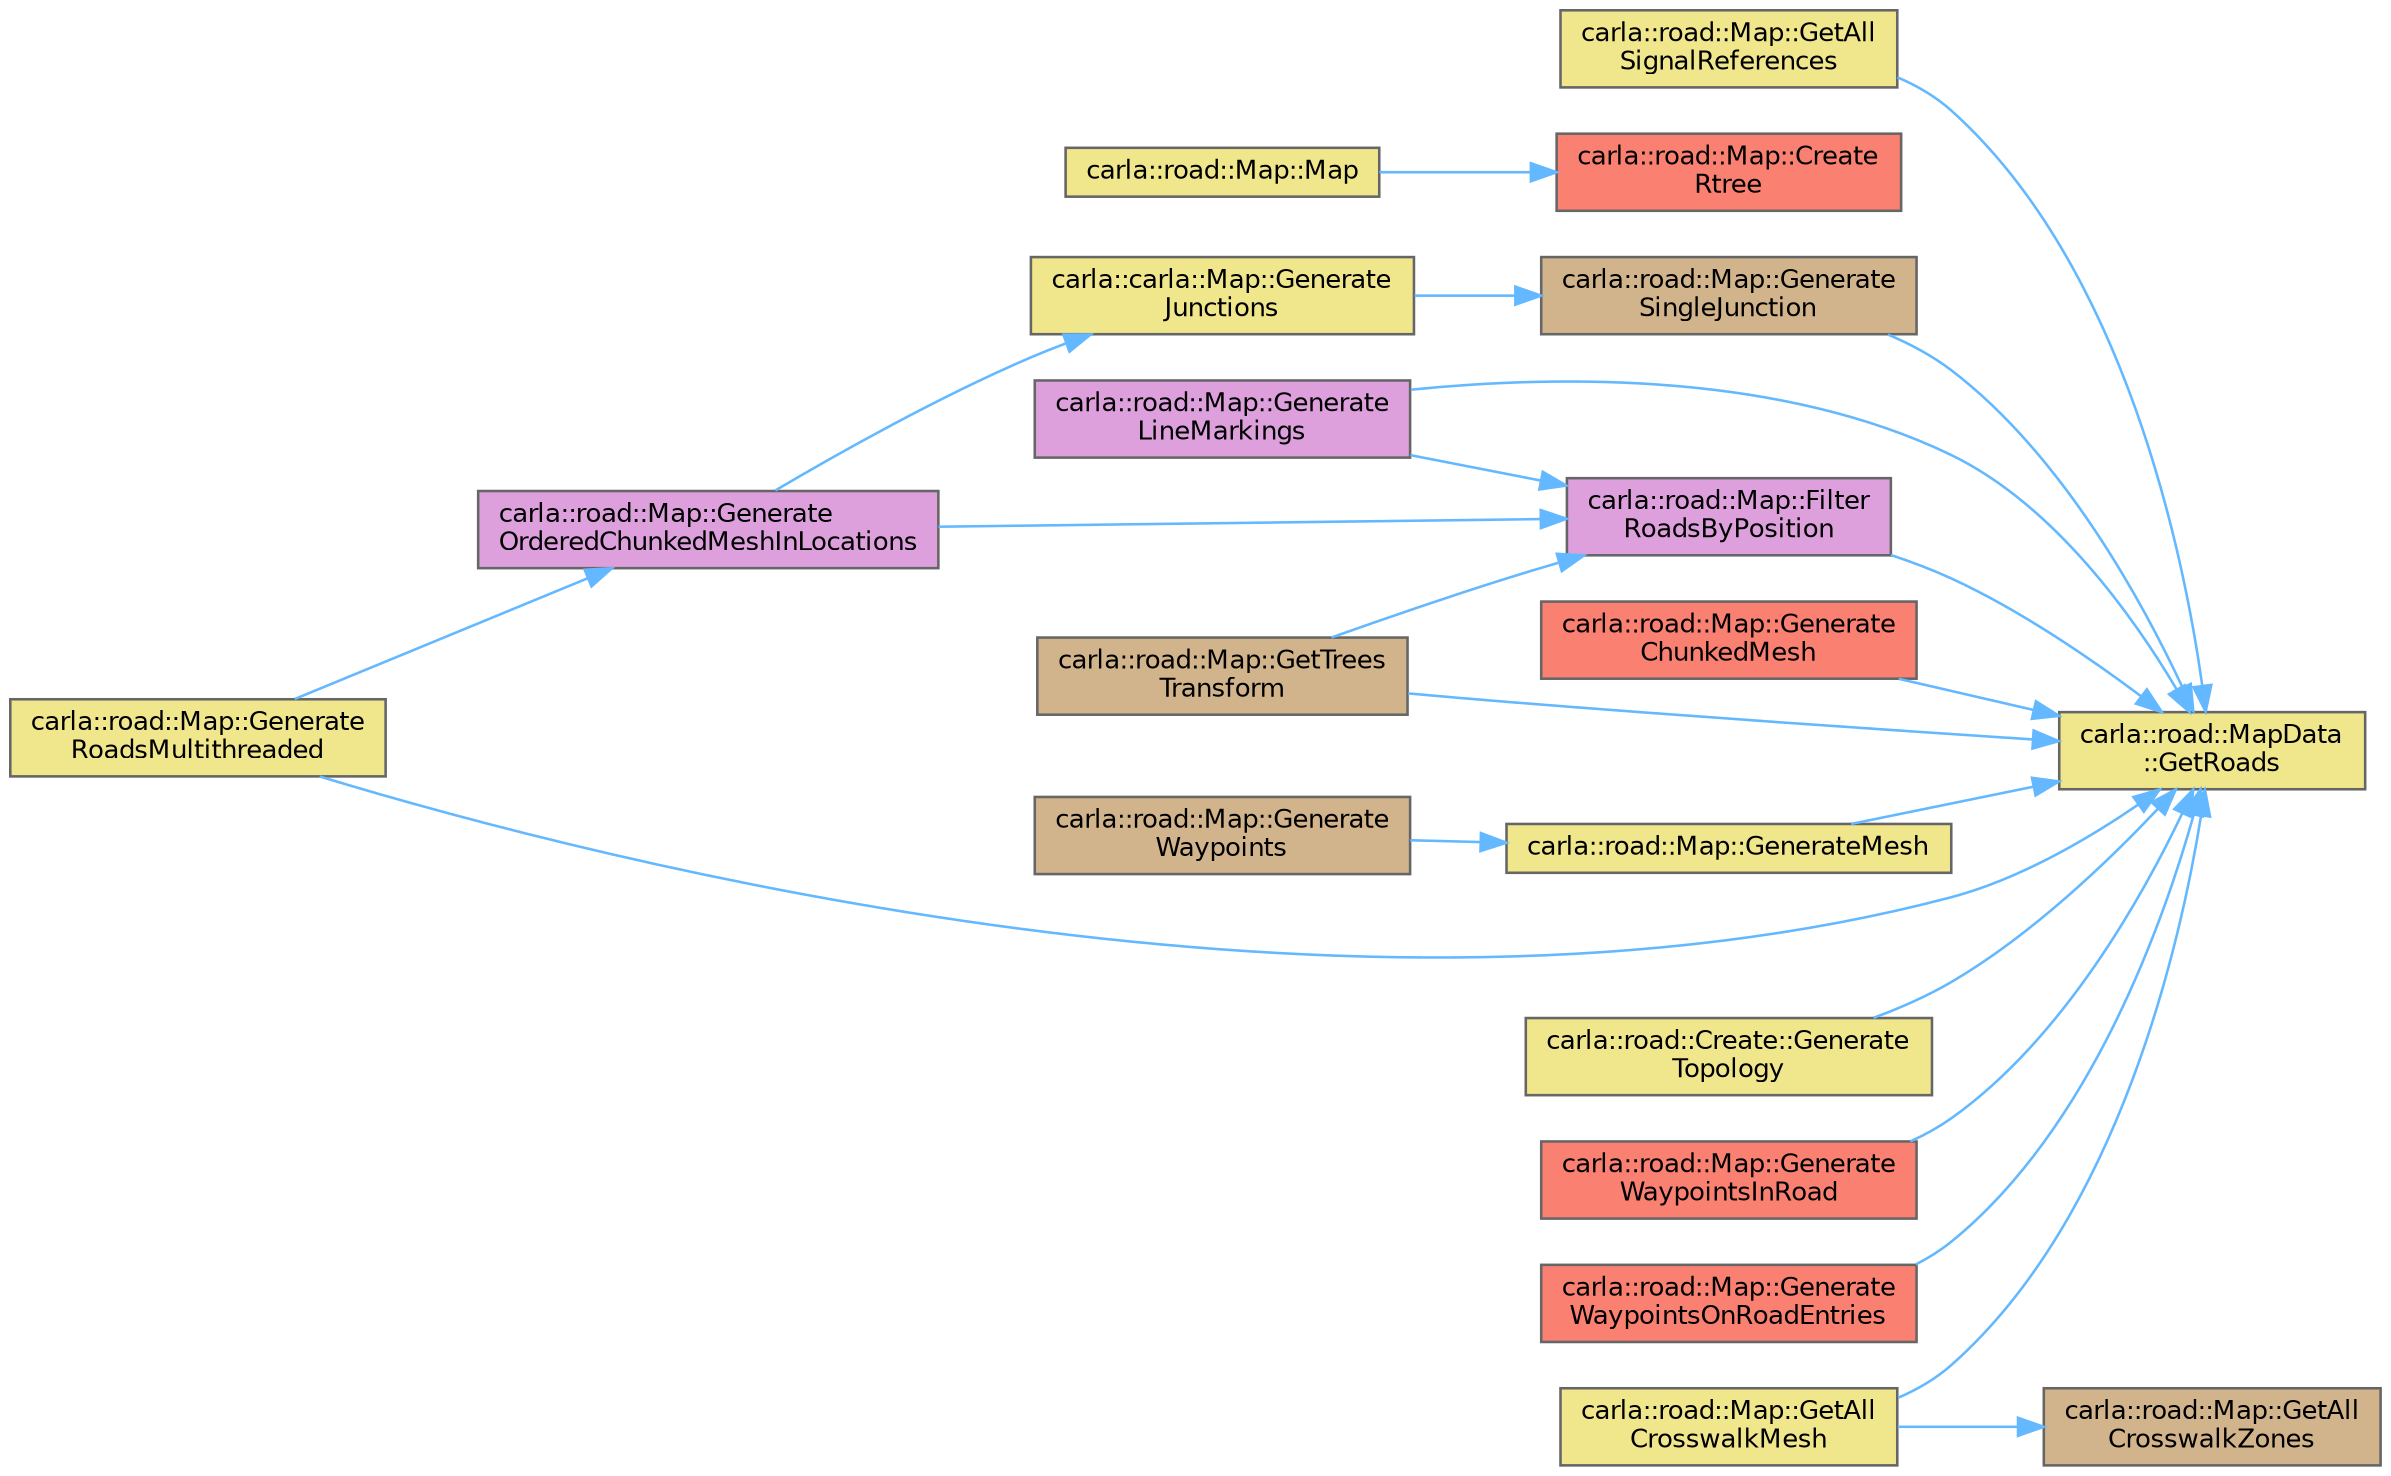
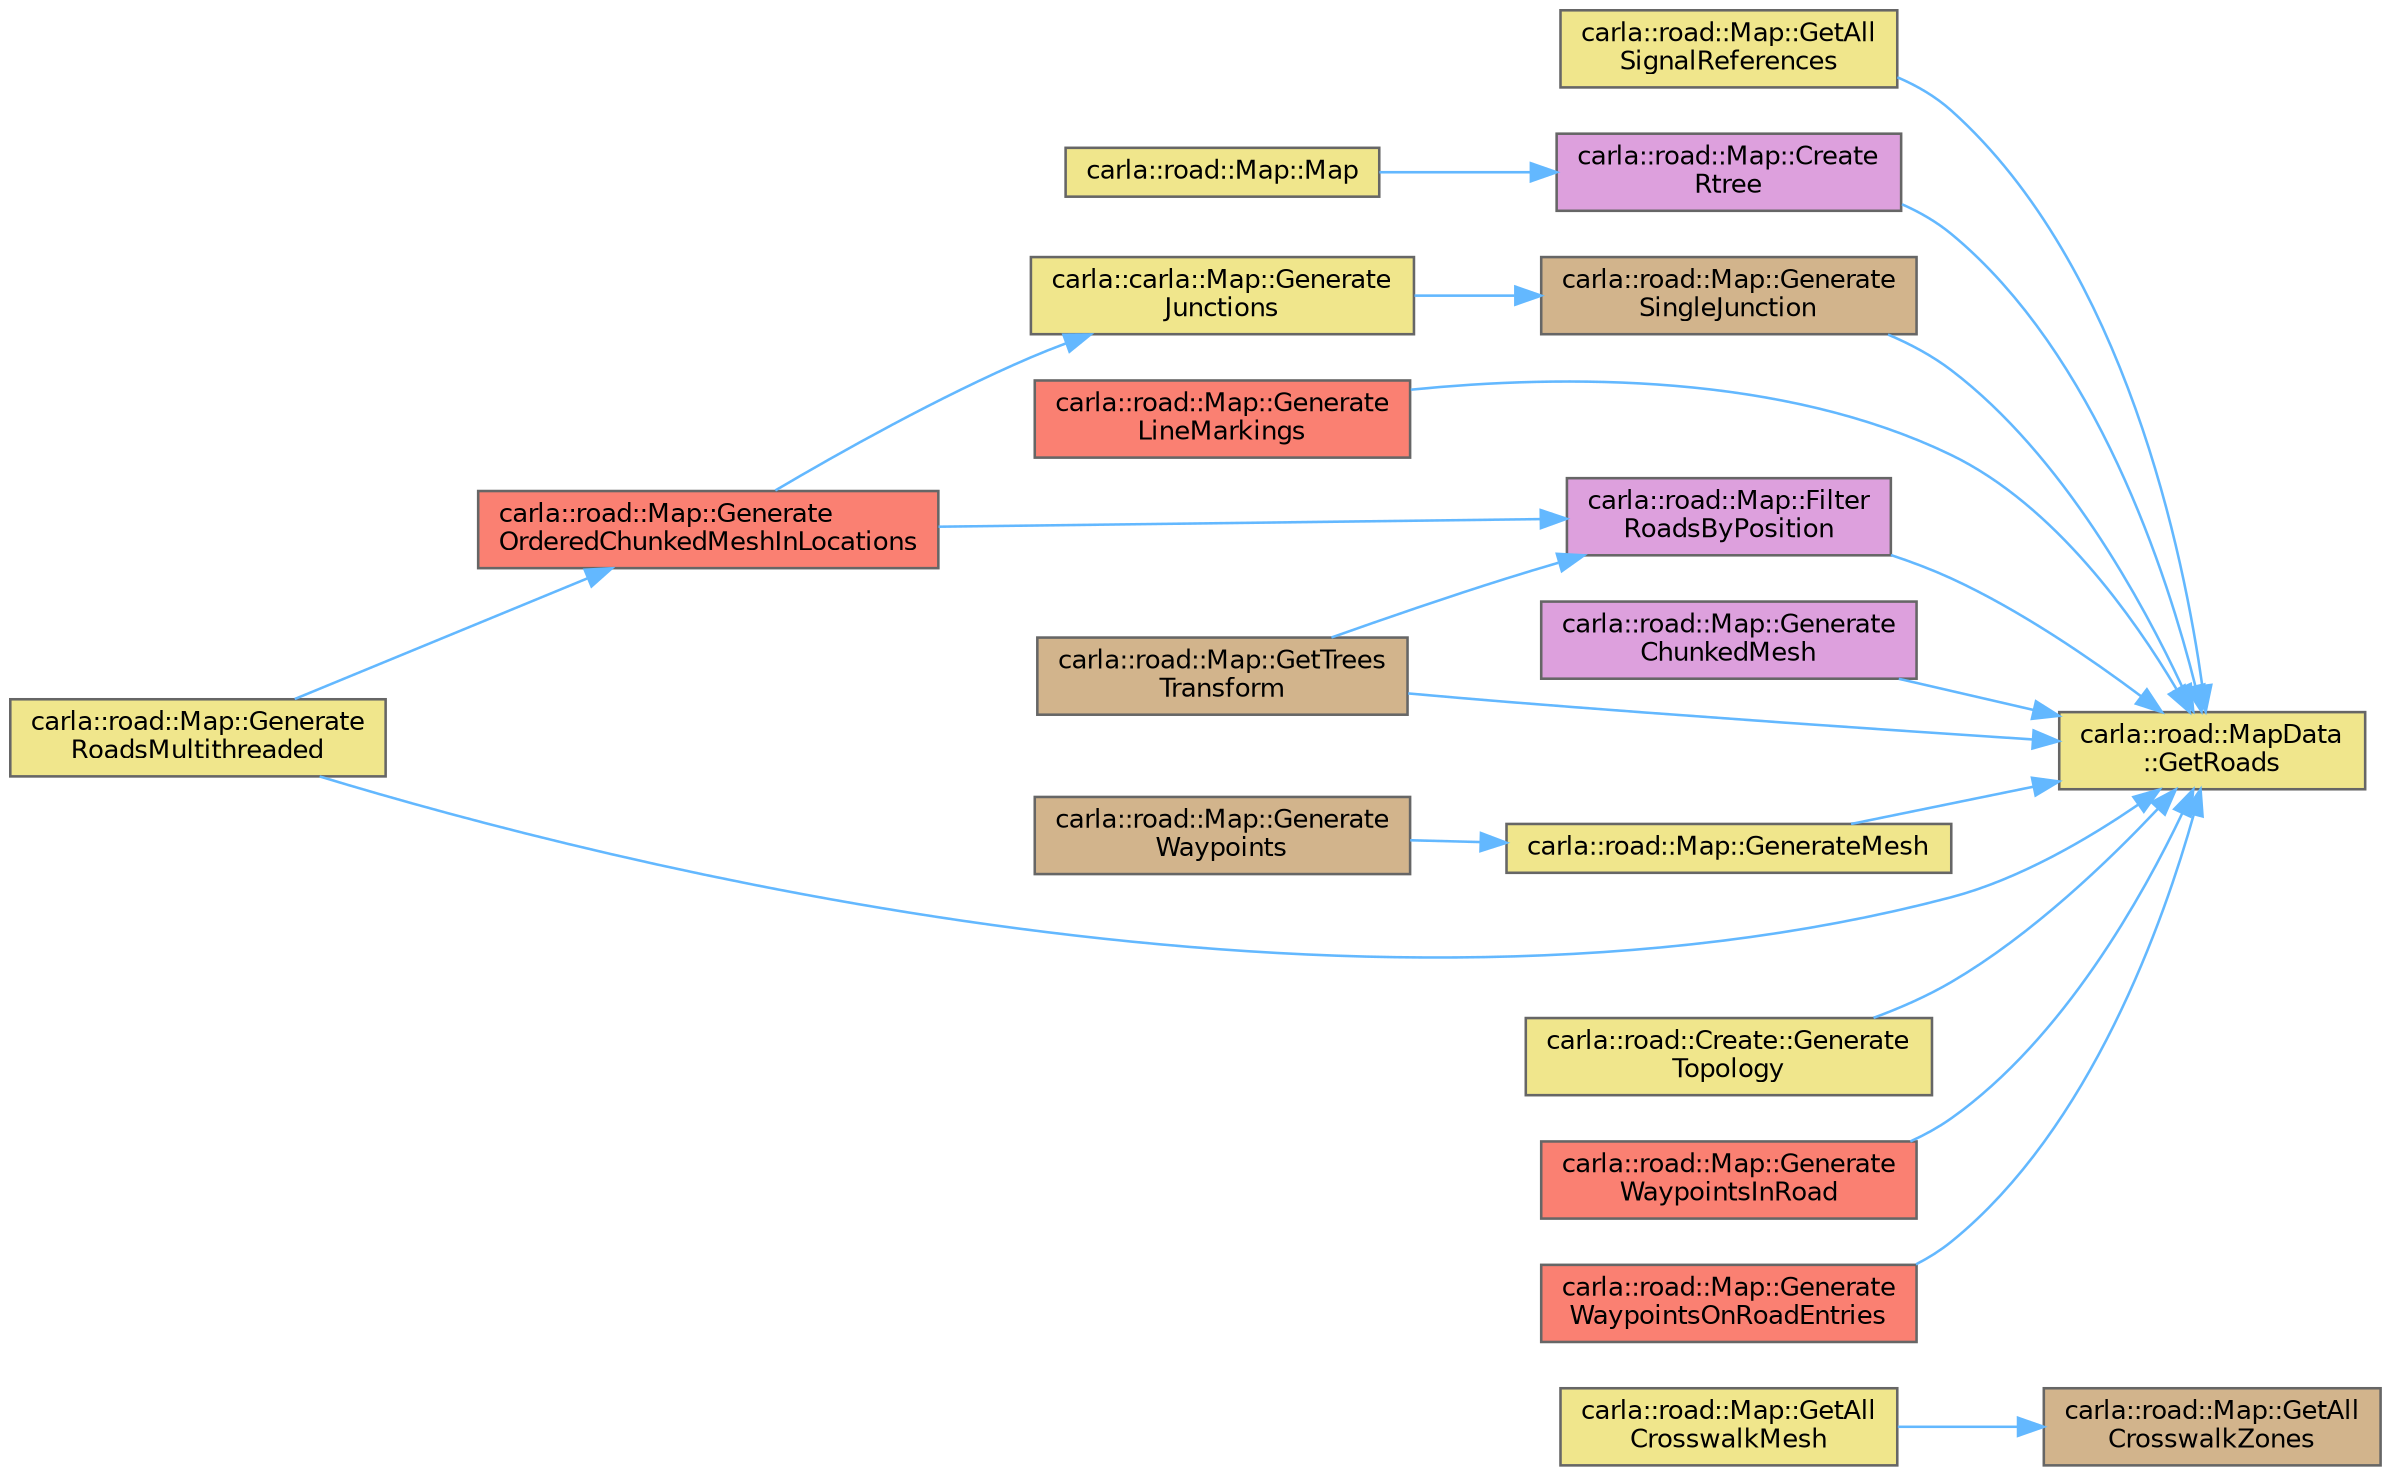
node "carla::road::Map::Create Rtree": fillcolor salmon -> plum
node "carla::road::Map::Generate LineMarkings": fillcolor plum -> salmon
edge "carla::road::Map::Generate LineMarkings" -> "carla::road::Map::Filter RoadsByPosition": removed
node "carla::road::Map::Generate OrderedChunkedMeshInLocations": fillcolor plum -> salmon
node "carla::road::Map::Generate ChunkedMesh": fillcolor salmon -> plum
edge "carla::road::Map::GetAll CrosswalkMesh" -> "carla::road::MapData ::GetRoads": now "carla::road::Map::Create Rtree" -> "carla::road::MapData ::GetRoads"
